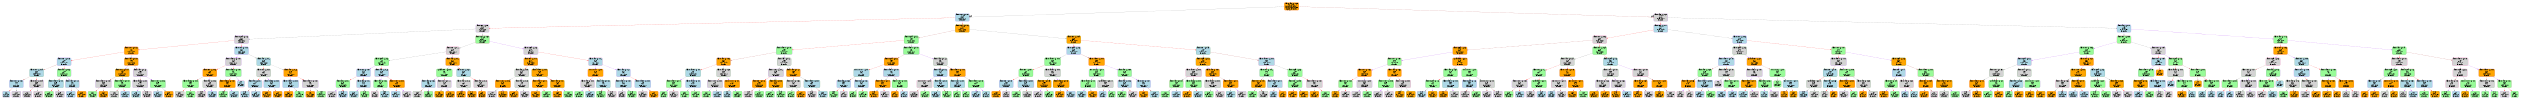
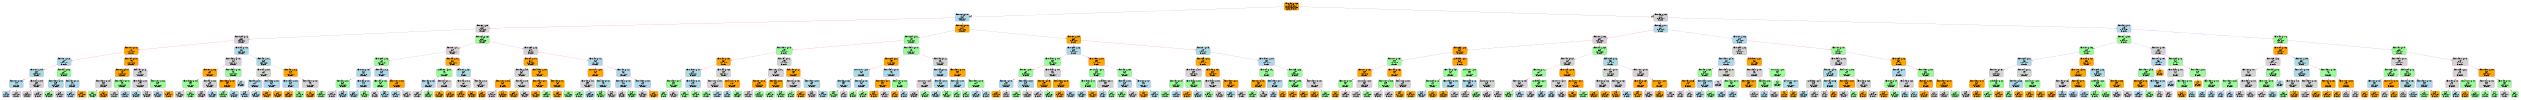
node "0.28 0.0% [0.17, 0.83] text_item": removed
